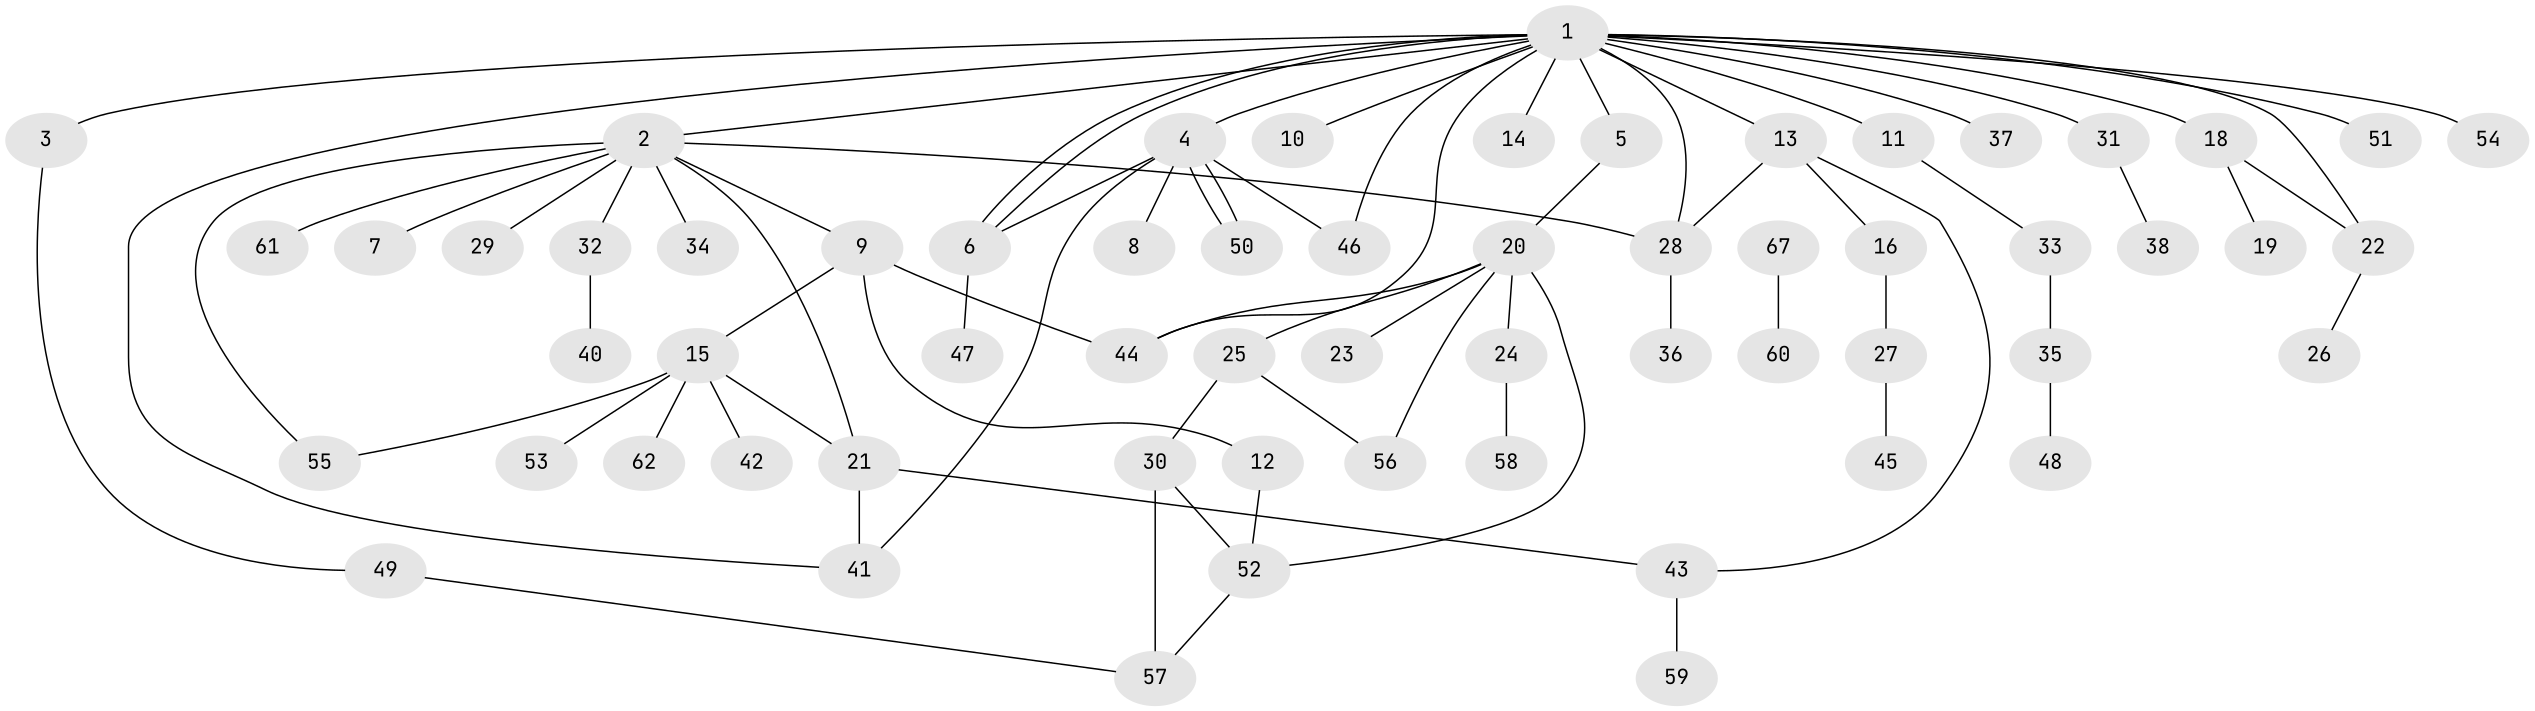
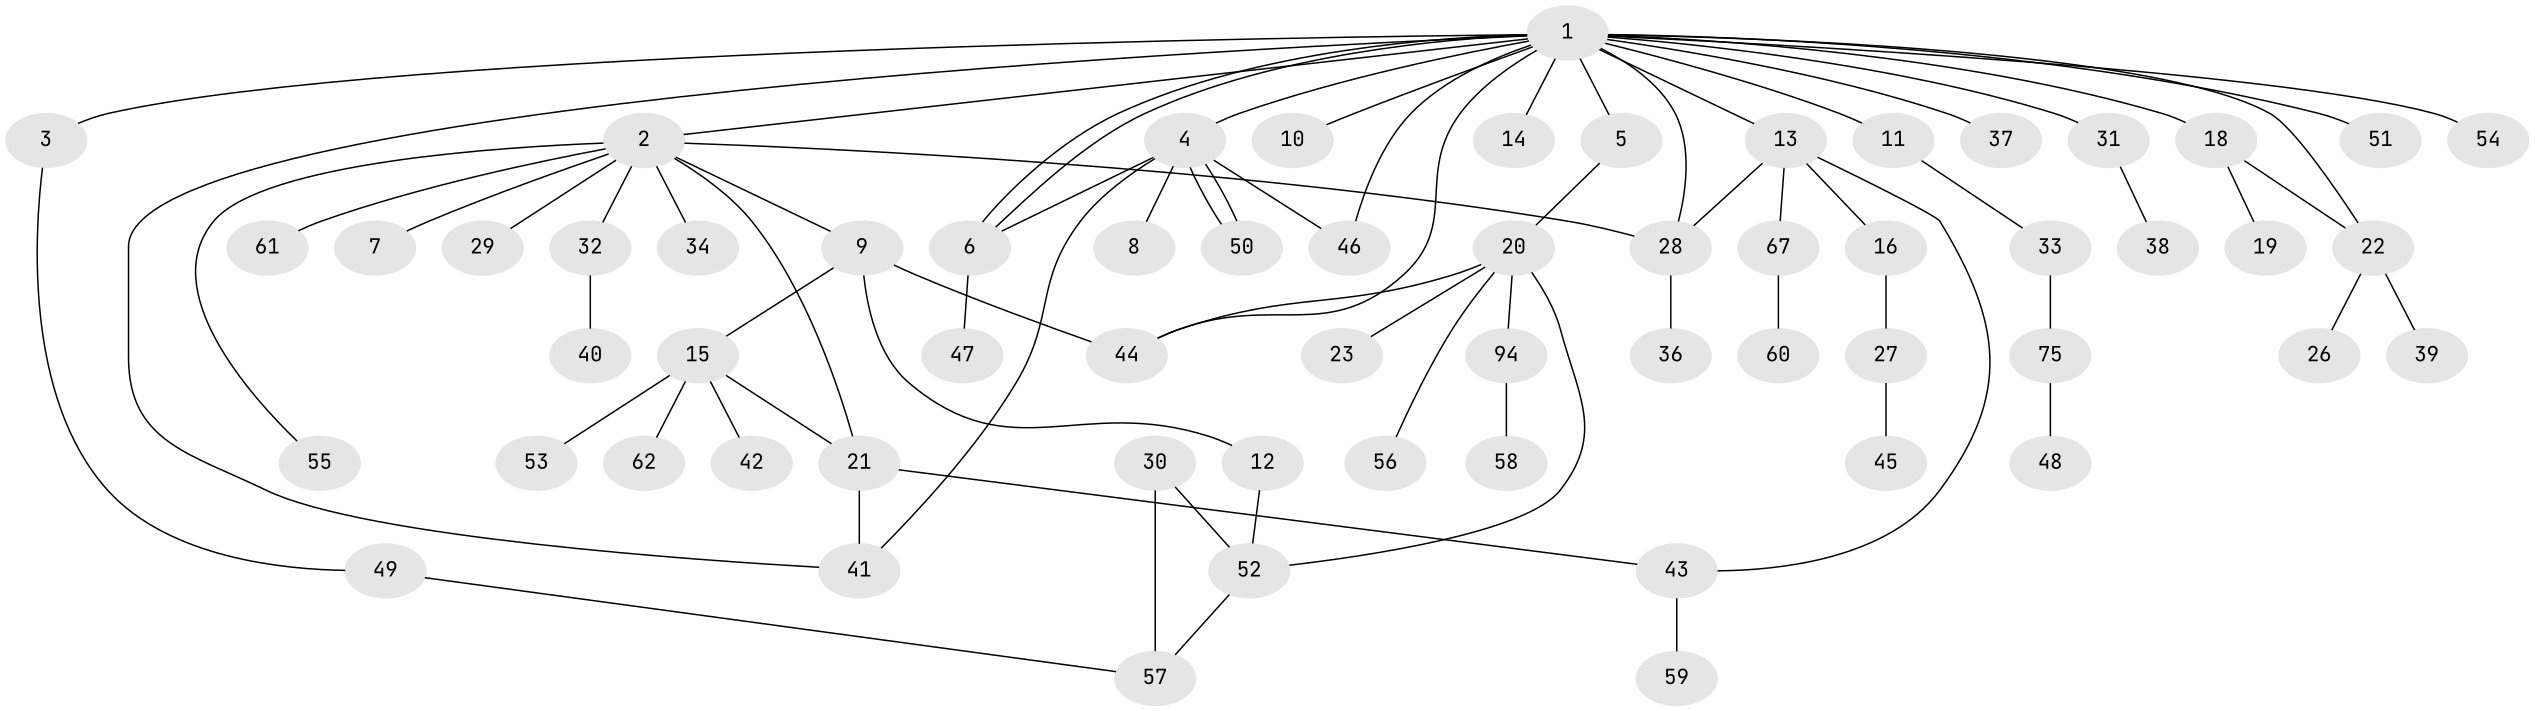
edge "13" -- "67": added
node "25": removed
node "24": label "24" -> "94"
node "35": label "35" -> "75"
node "39": added
edge "15" -- "55": removed
